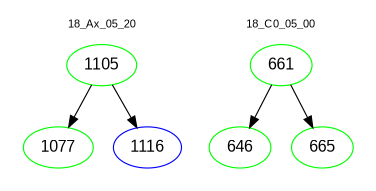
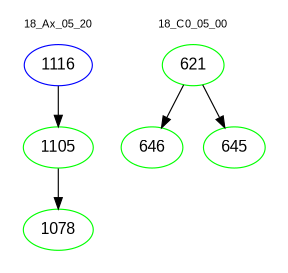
node "661": label "661" -> "621"
edge "1105" -> "1116": reversed
node "1077": label "1077" -> "1078"
node "665": label "665" -> "645"
